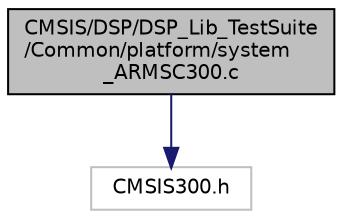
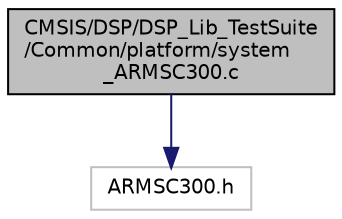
node "CMSIS300.h": label "CMSIS300.h" -> "ARMSC300.h"
